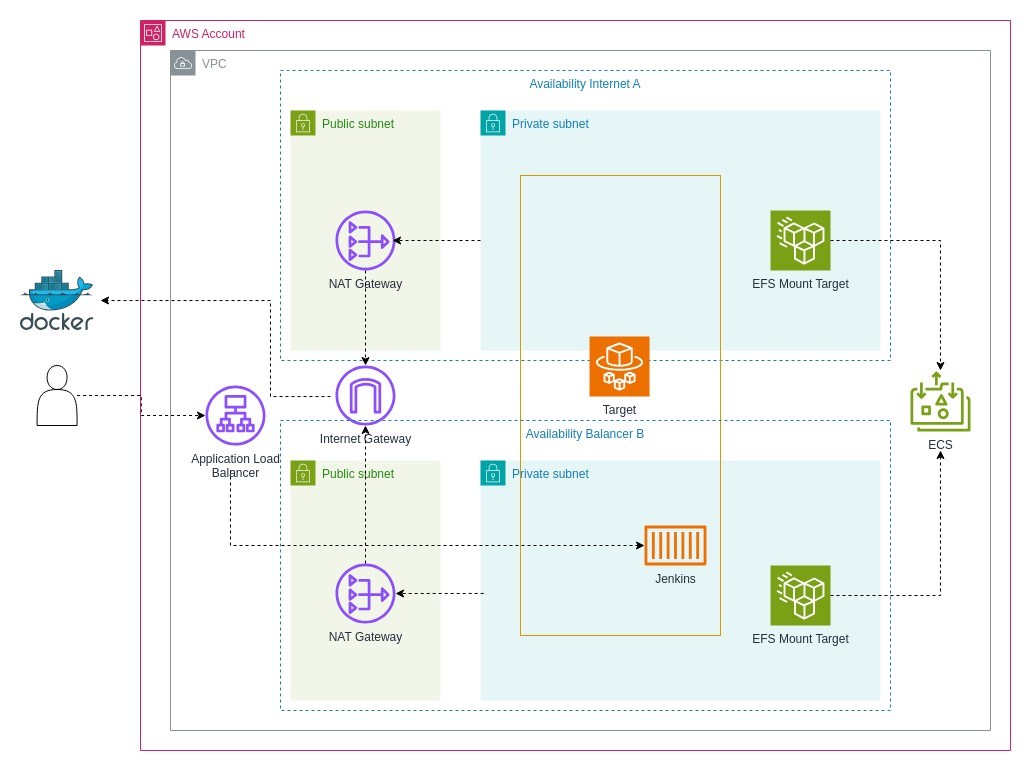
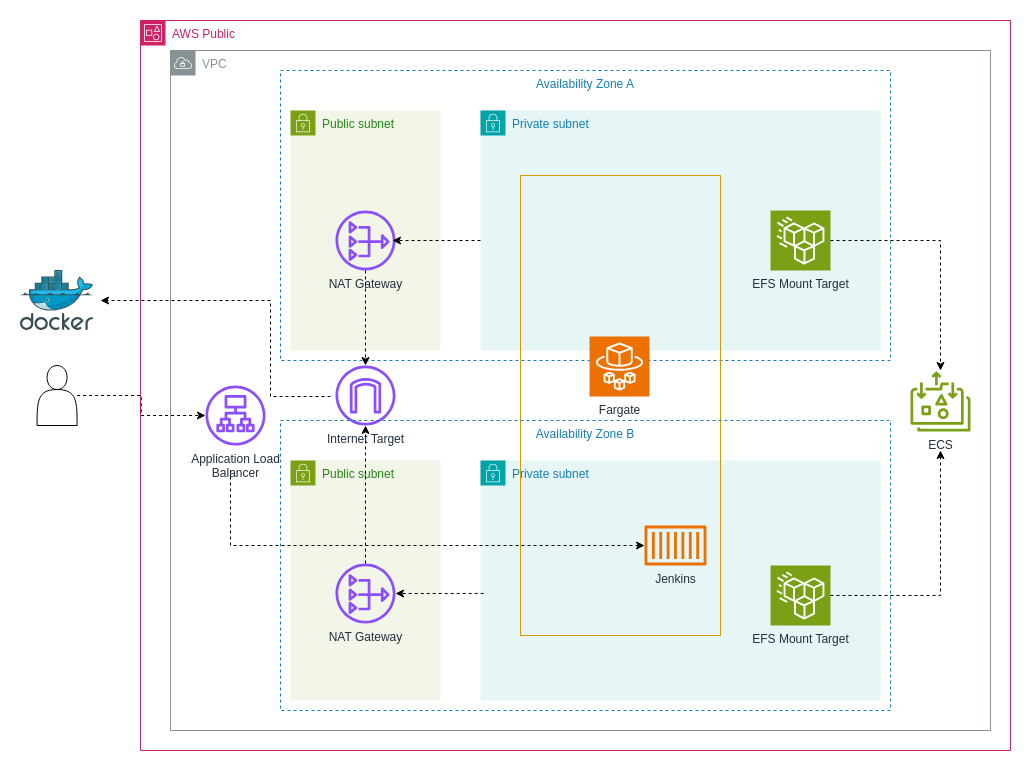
node "AWS Account": label "AWS Account" -> "AWS Public"
node "Availability Internet A": label "Availability Internet A" -> "Availability Zone A"
node "Target": label "Target" -> "Fargate"
node "Availability Balancer B": label "Availability Balancer B" -> "Availability Zone B"
node "Internet Gateway": label "Internet Gateway" -> "Internet Target"
